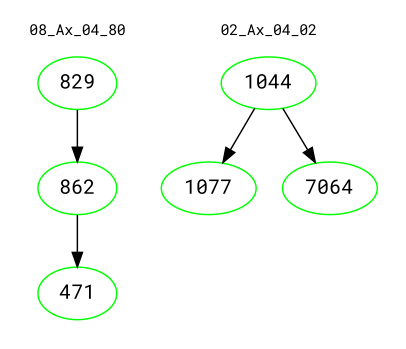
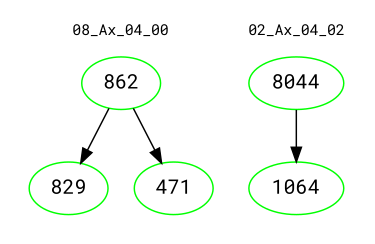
cluster "08_Ax_04_80": label "08_Ax_04_80" -> "08_Ax_04_00"
node "1044": label "1044" -> "8044"
edge "829" -> "862": reversed
node "1077": removed
node "7064": label "7064" -> "1064"
